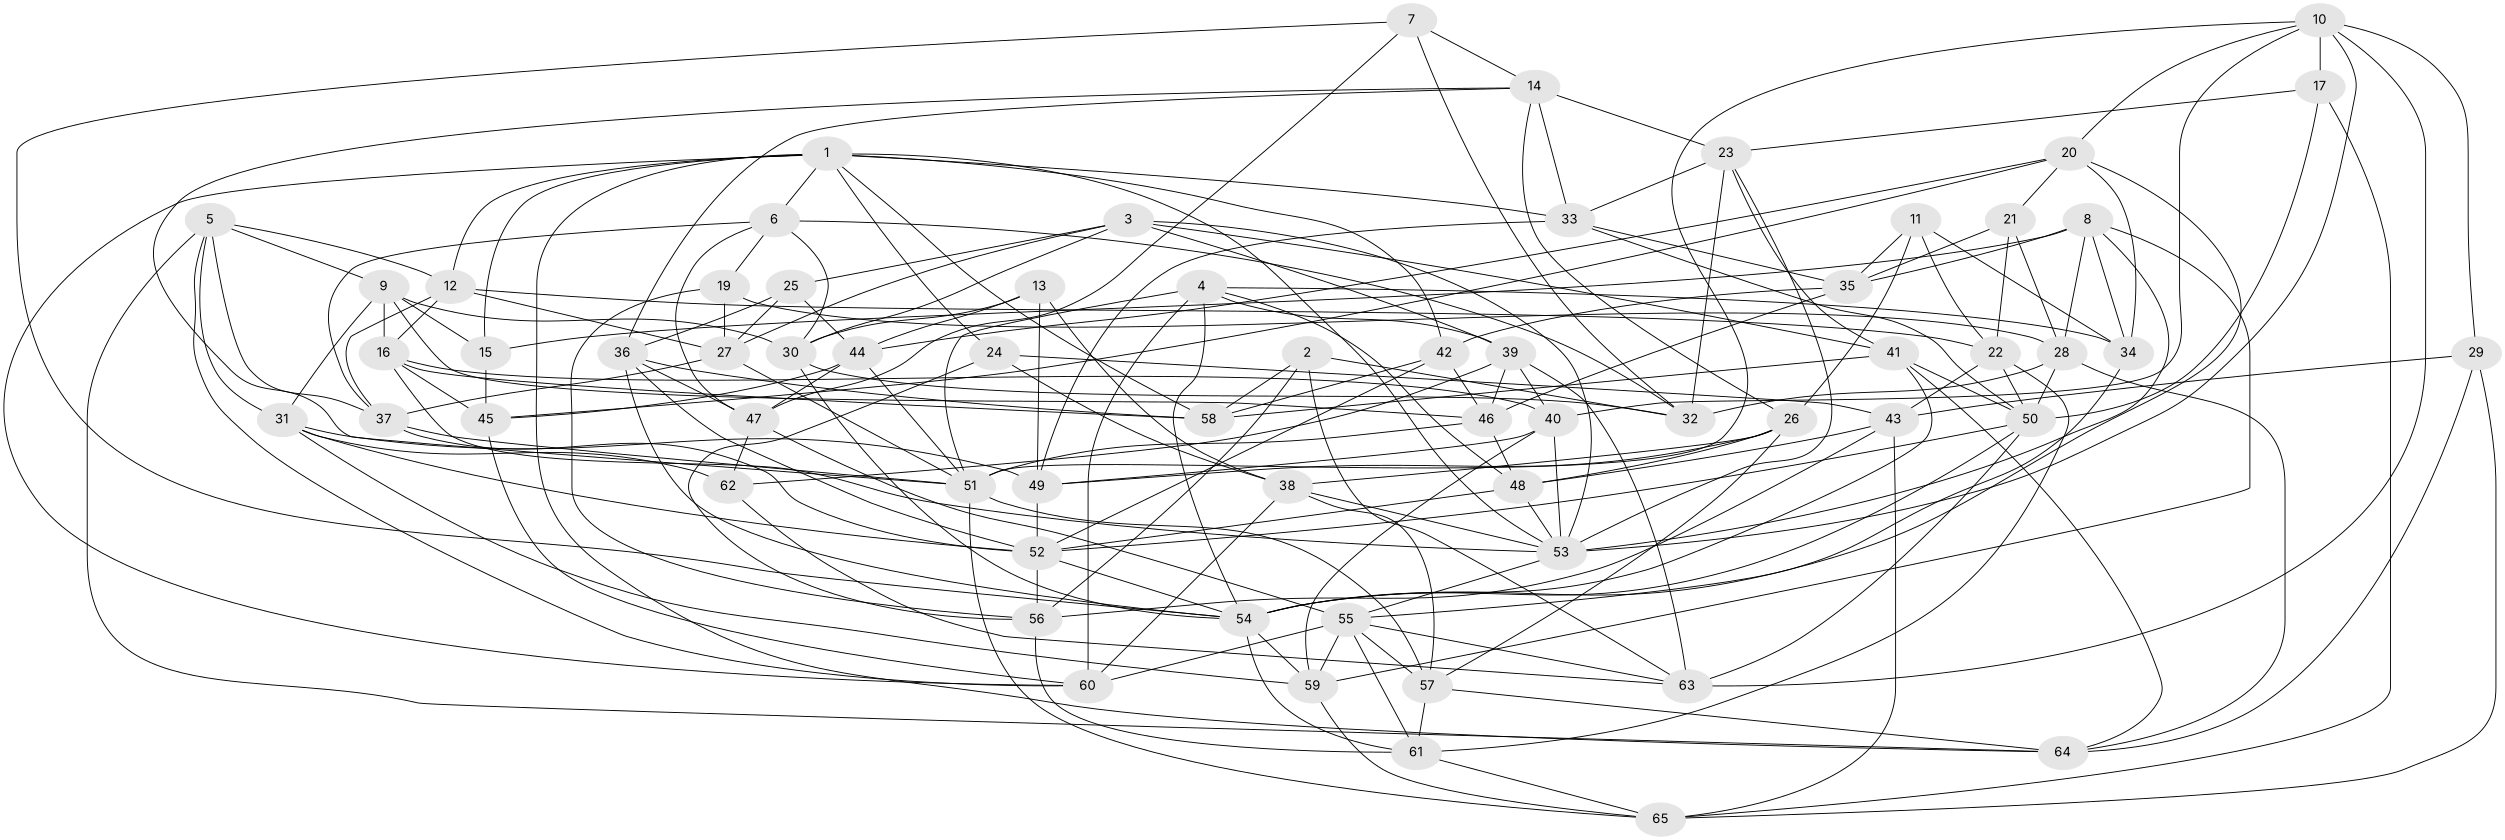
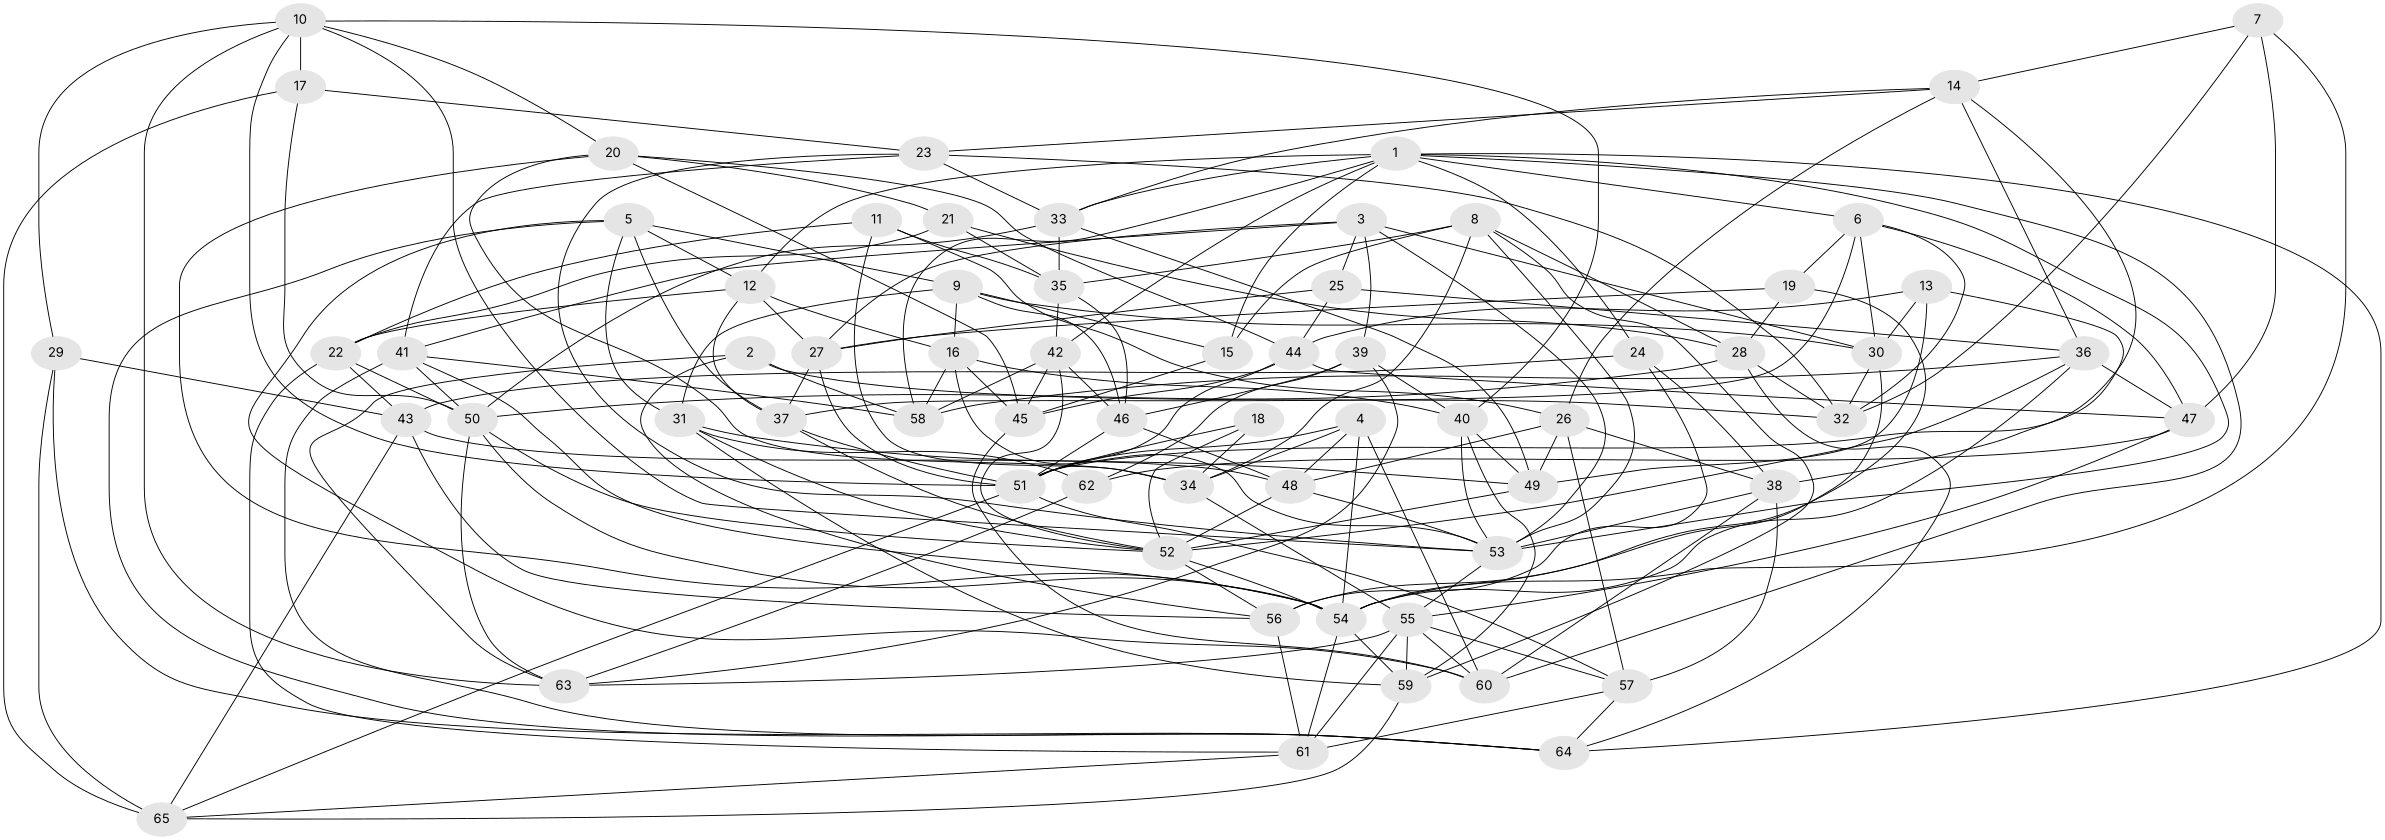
edge "4" -- "39": removed
edge "42" -- "45": added
node "18": added
